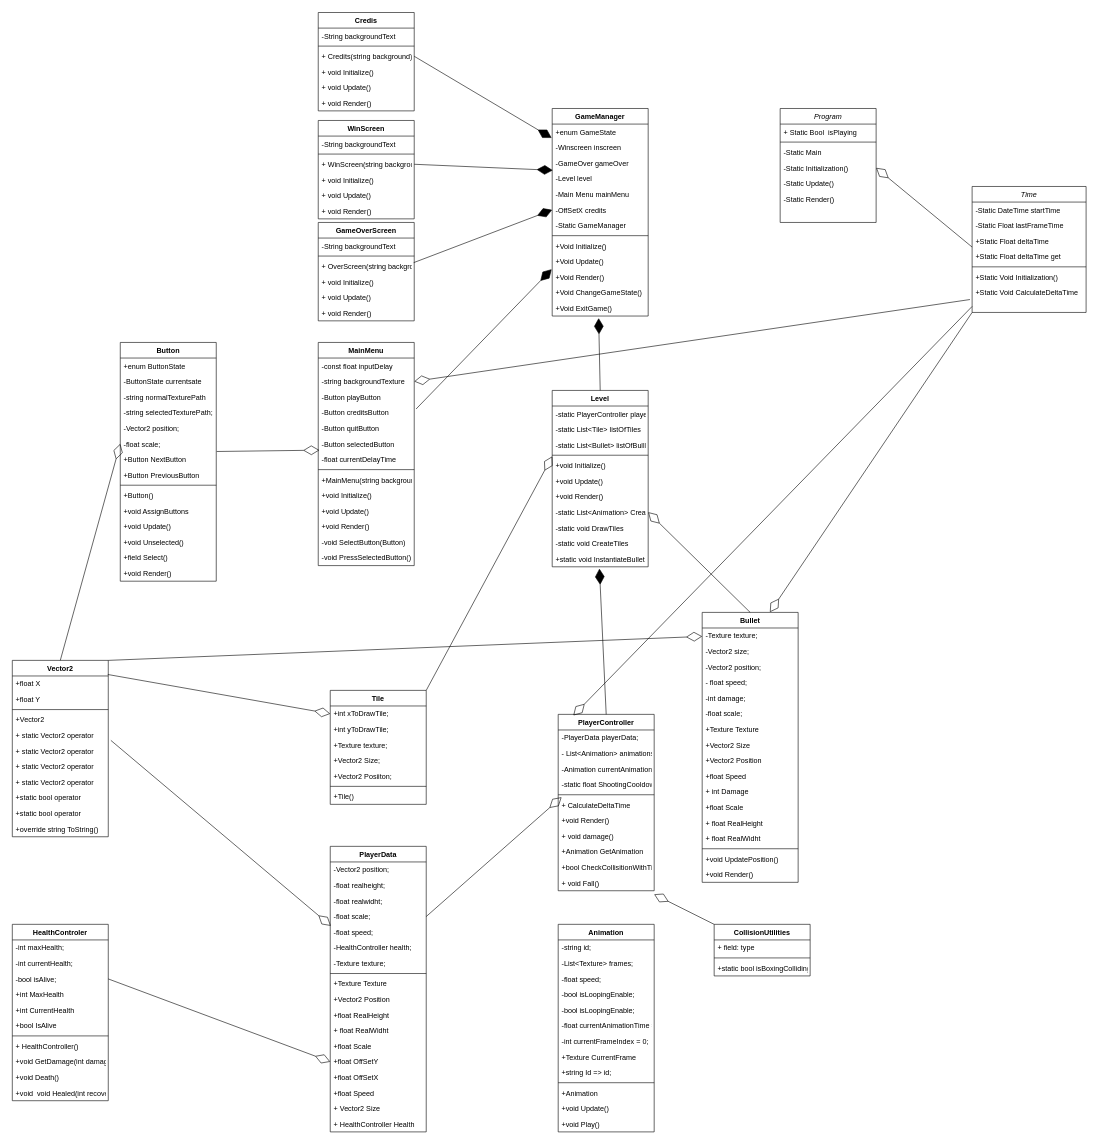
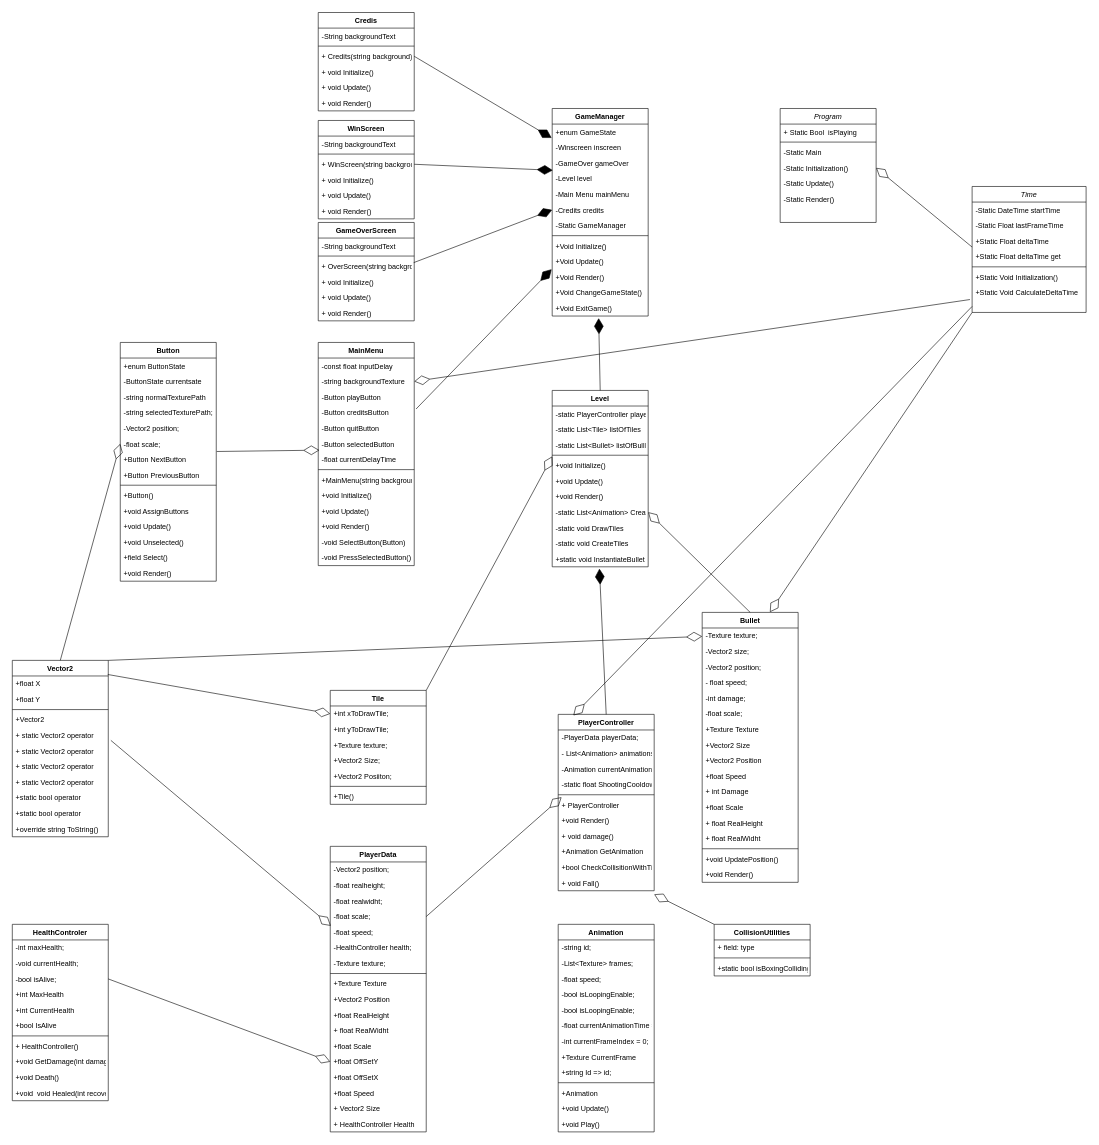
node "-OffSetX credits": label "-OffSetX credits" -> "-Credits credits"
node "+ CalculateDeltaTime": label "+ CalculateDeltaTime" -> "+ PlayerController"
node "-int currentHealth;": label "-int currentHealth;" -> "-void currentHealth;"
